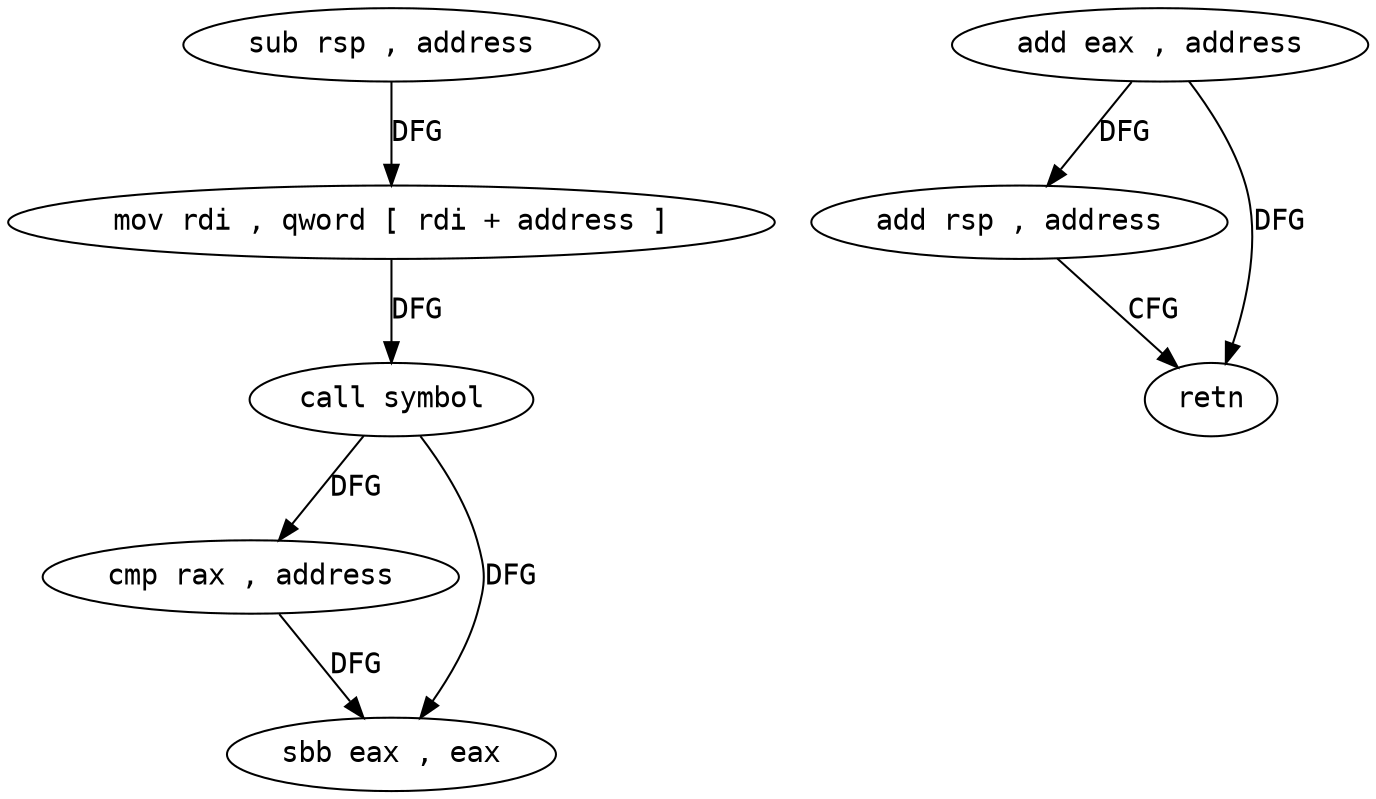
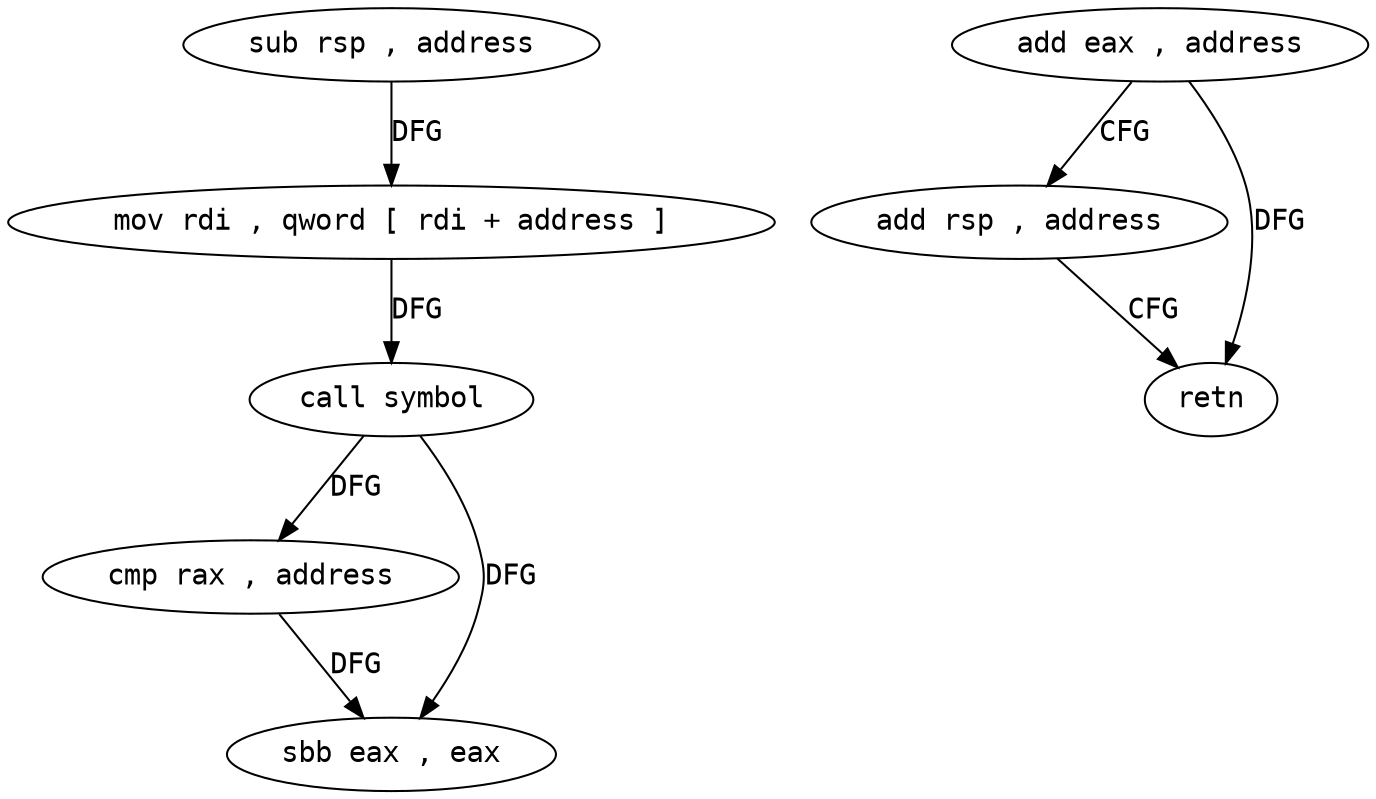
edge "add eax , address" -> "add rsp , address": label "DFG" -> "CFG"
